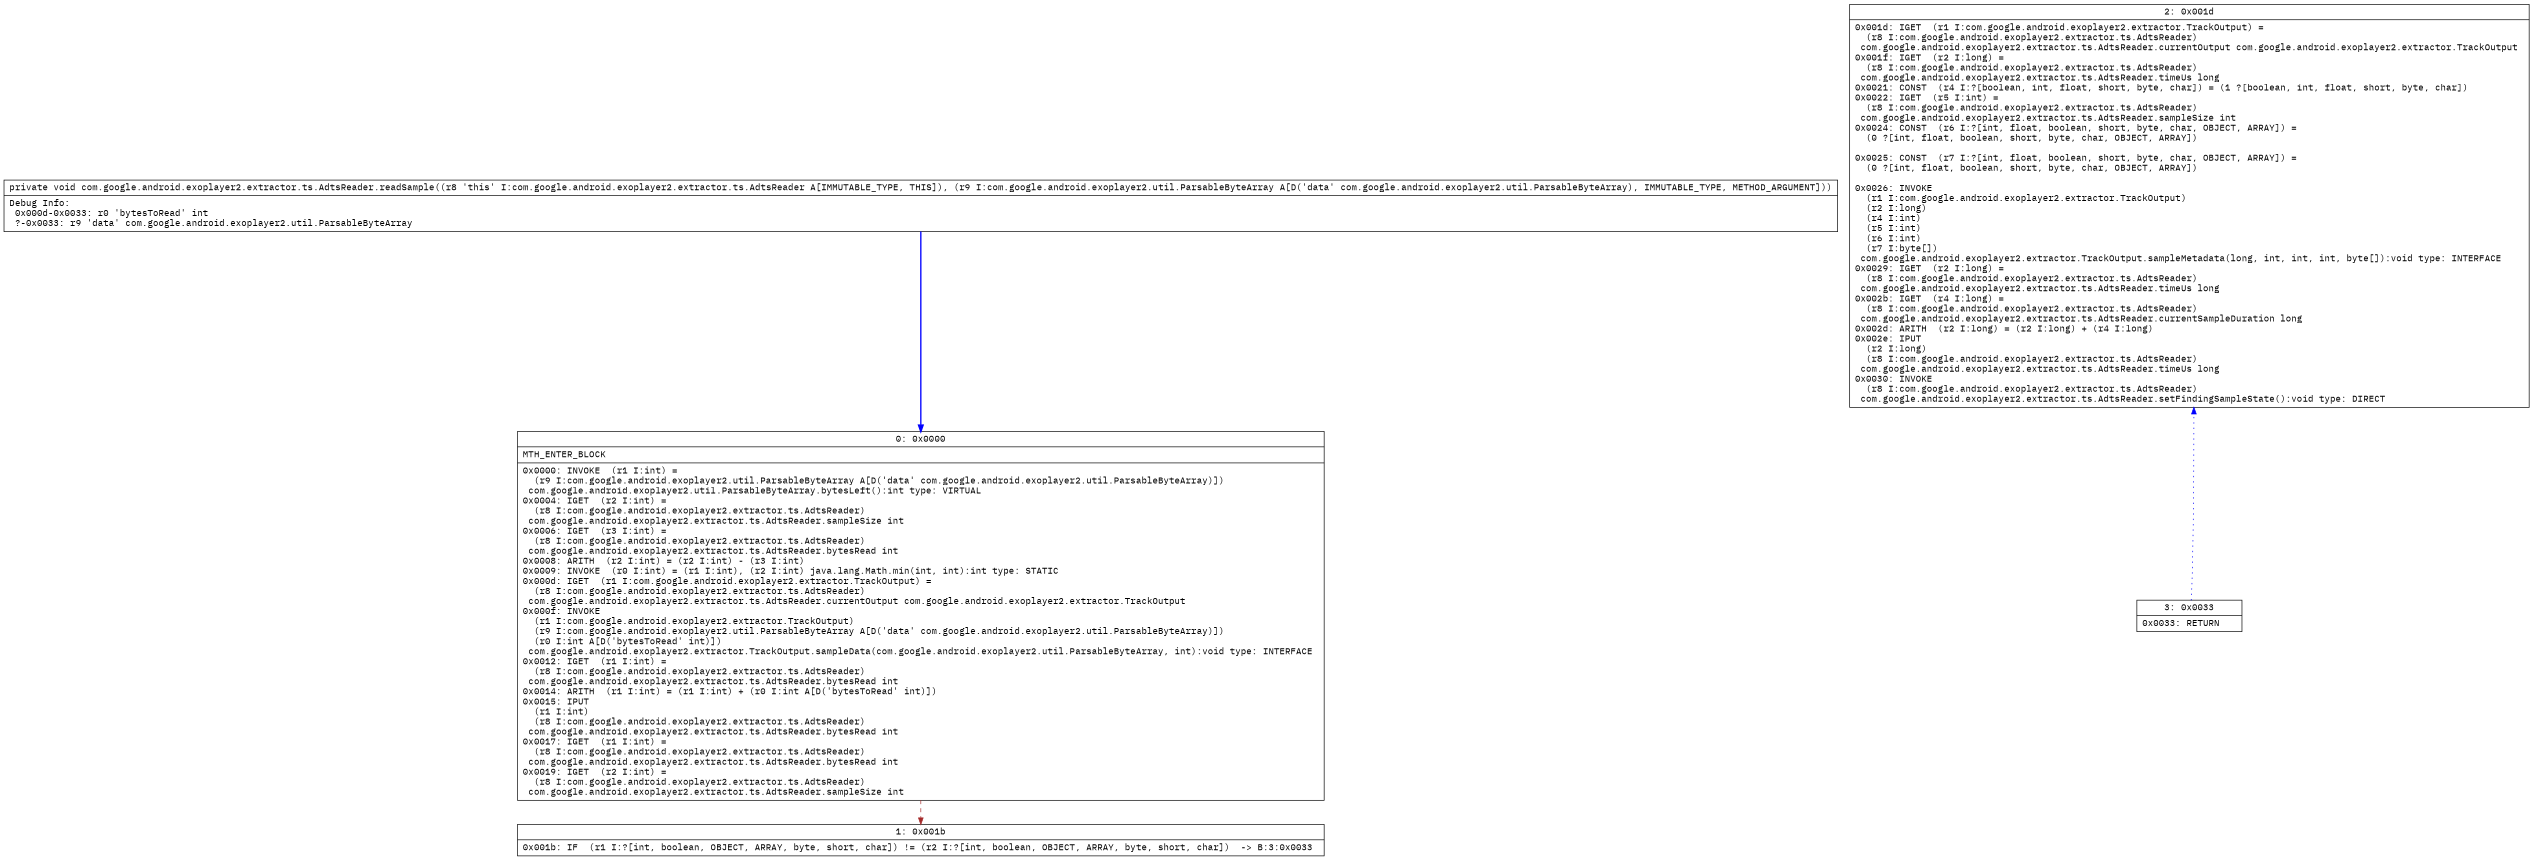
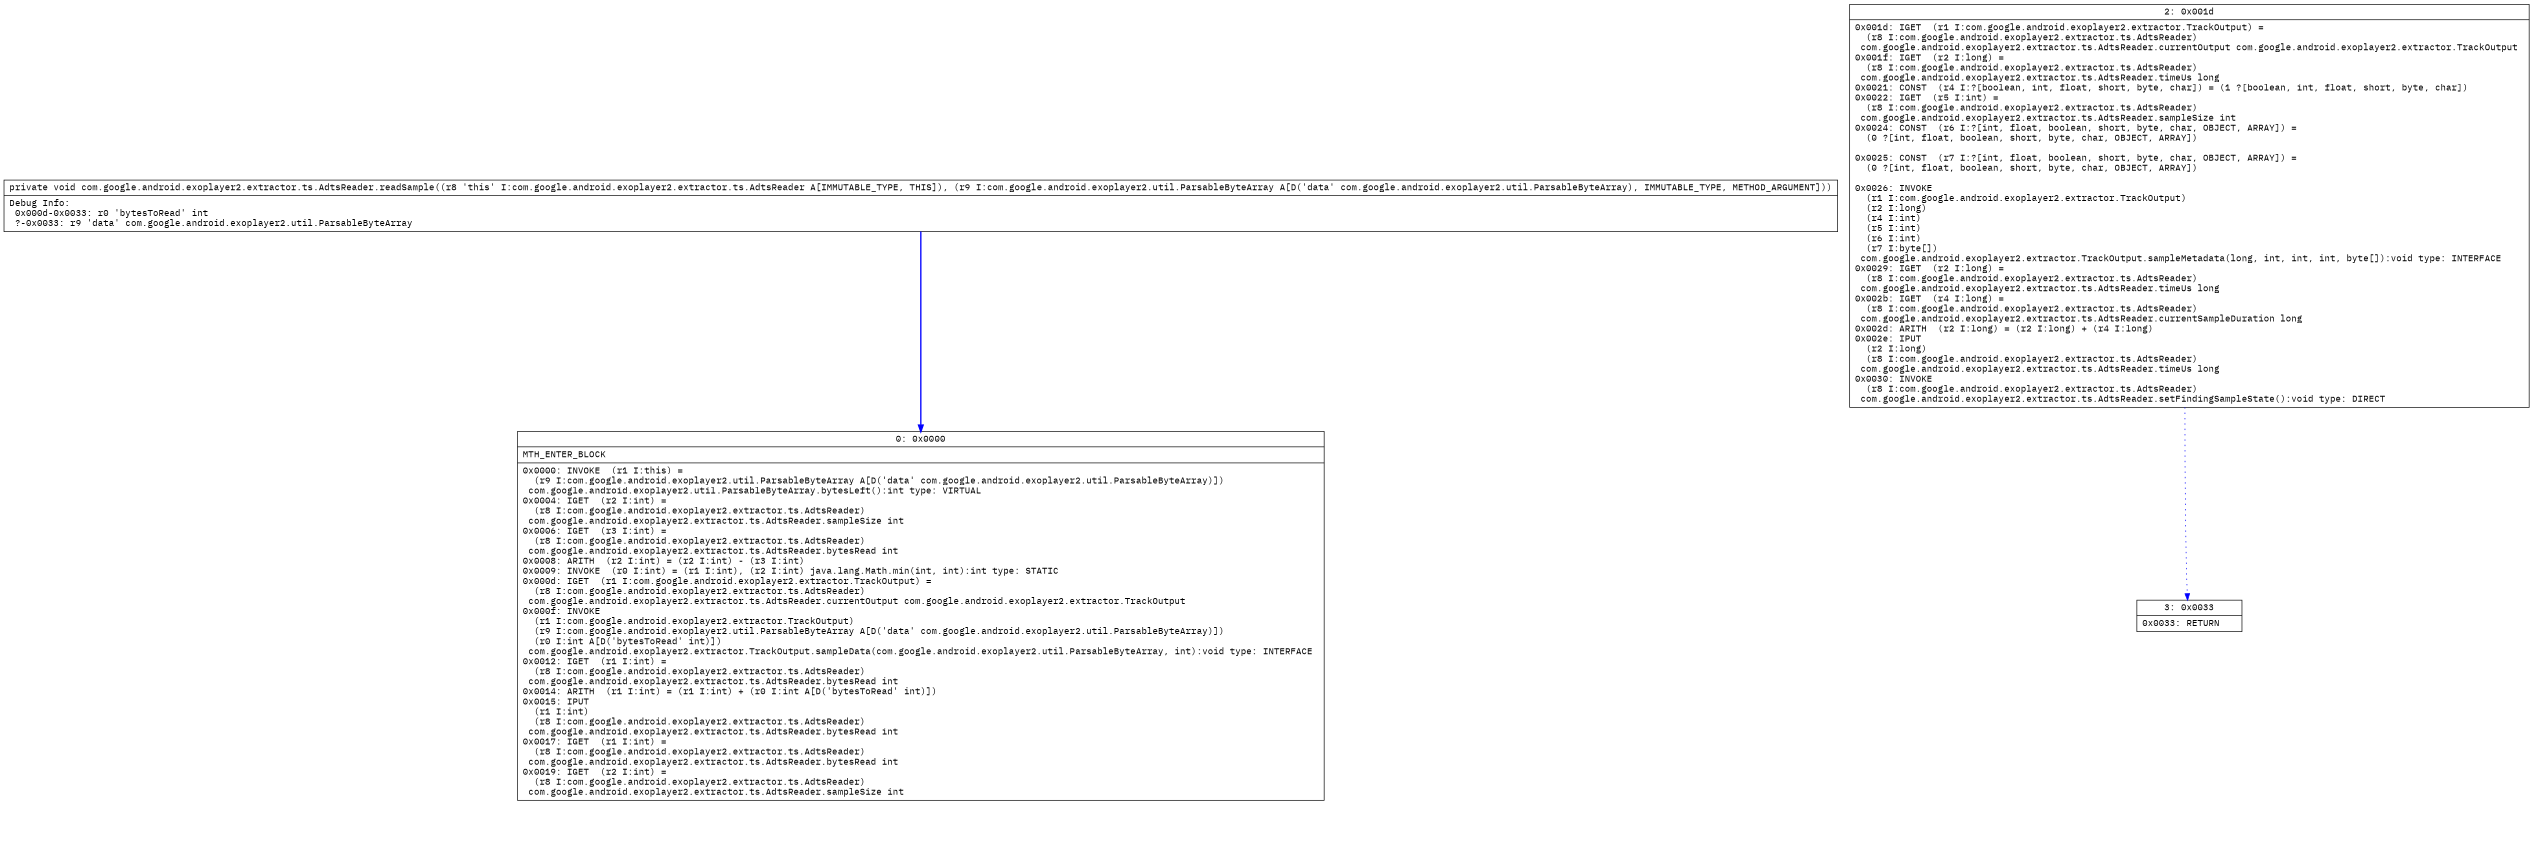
node "0: 0x0000": text "0x0000: INVOKE  (r1 I:int) =" -> "0x0000: INVOKE  (r1 I:this) ="
edge "3: 0x0033" -> "2: 0x001d": reversed
node "1: 0x001b": removed
